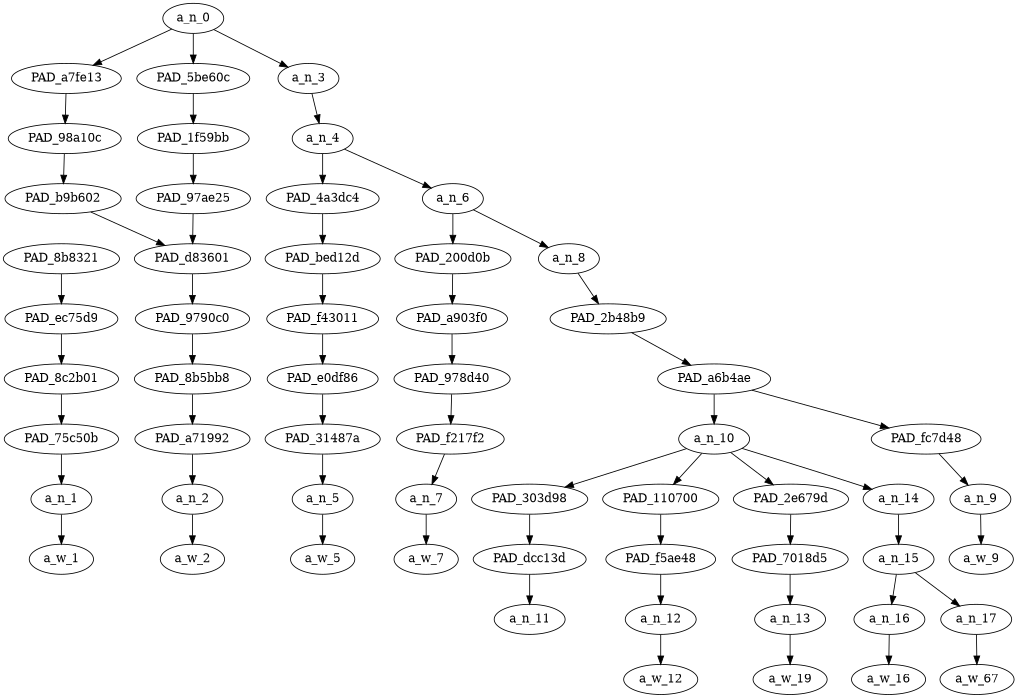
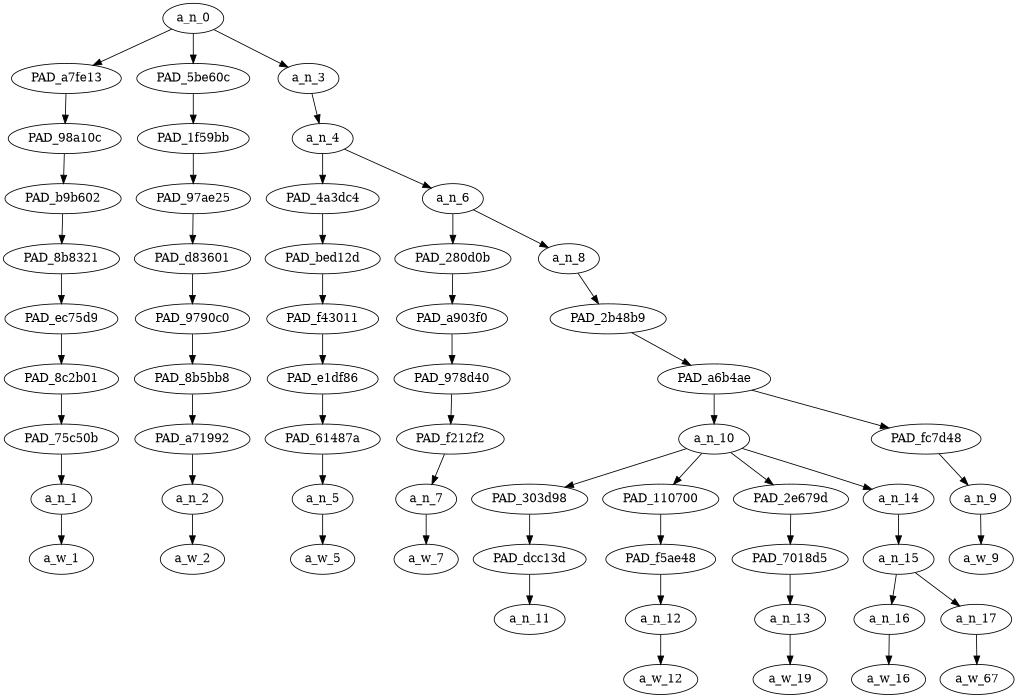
edge "PAD_b9b602" -> "PAD_d83601": now "PAD_b9b602" -> "PAD_8b8321"
node "PAD_200d0b": label "PAD_200d0b" -> "PAD_280d0b"
node "PAD_e0df86": label "PAD_e0df86" -> "PAD_e1df86"
node "PAD_31487a": label "PAD_31487a" -> "PAD_61487a"
node "PAD_f217f2": label "PAD_f217f2" -> "PAD_f212f2"
